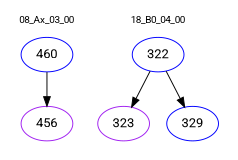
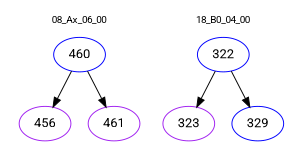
cluster "08_Ax_03_00": label "08_Ax_03_00" -> "08_Ax_06_00"
node "461": added
